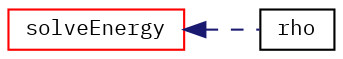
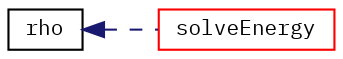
edge "rho" -> "solveEnergy": reversed
